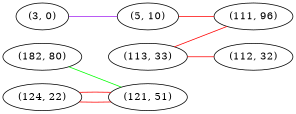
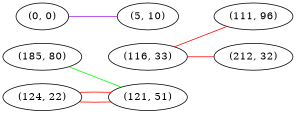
node "(3, 0)": label "(3, 0)" -> "(0, 0)"
edge "(5, 10)" -- "(111, 96)": removed
node "(182, 80)": label "(182, 80)" -> "(185, 80)"
node "(113, 33)": label "(113, 33)" -> "(116, 33)"
node "(112, 32)": label "(112, 32)" -> "(212, 32)"
